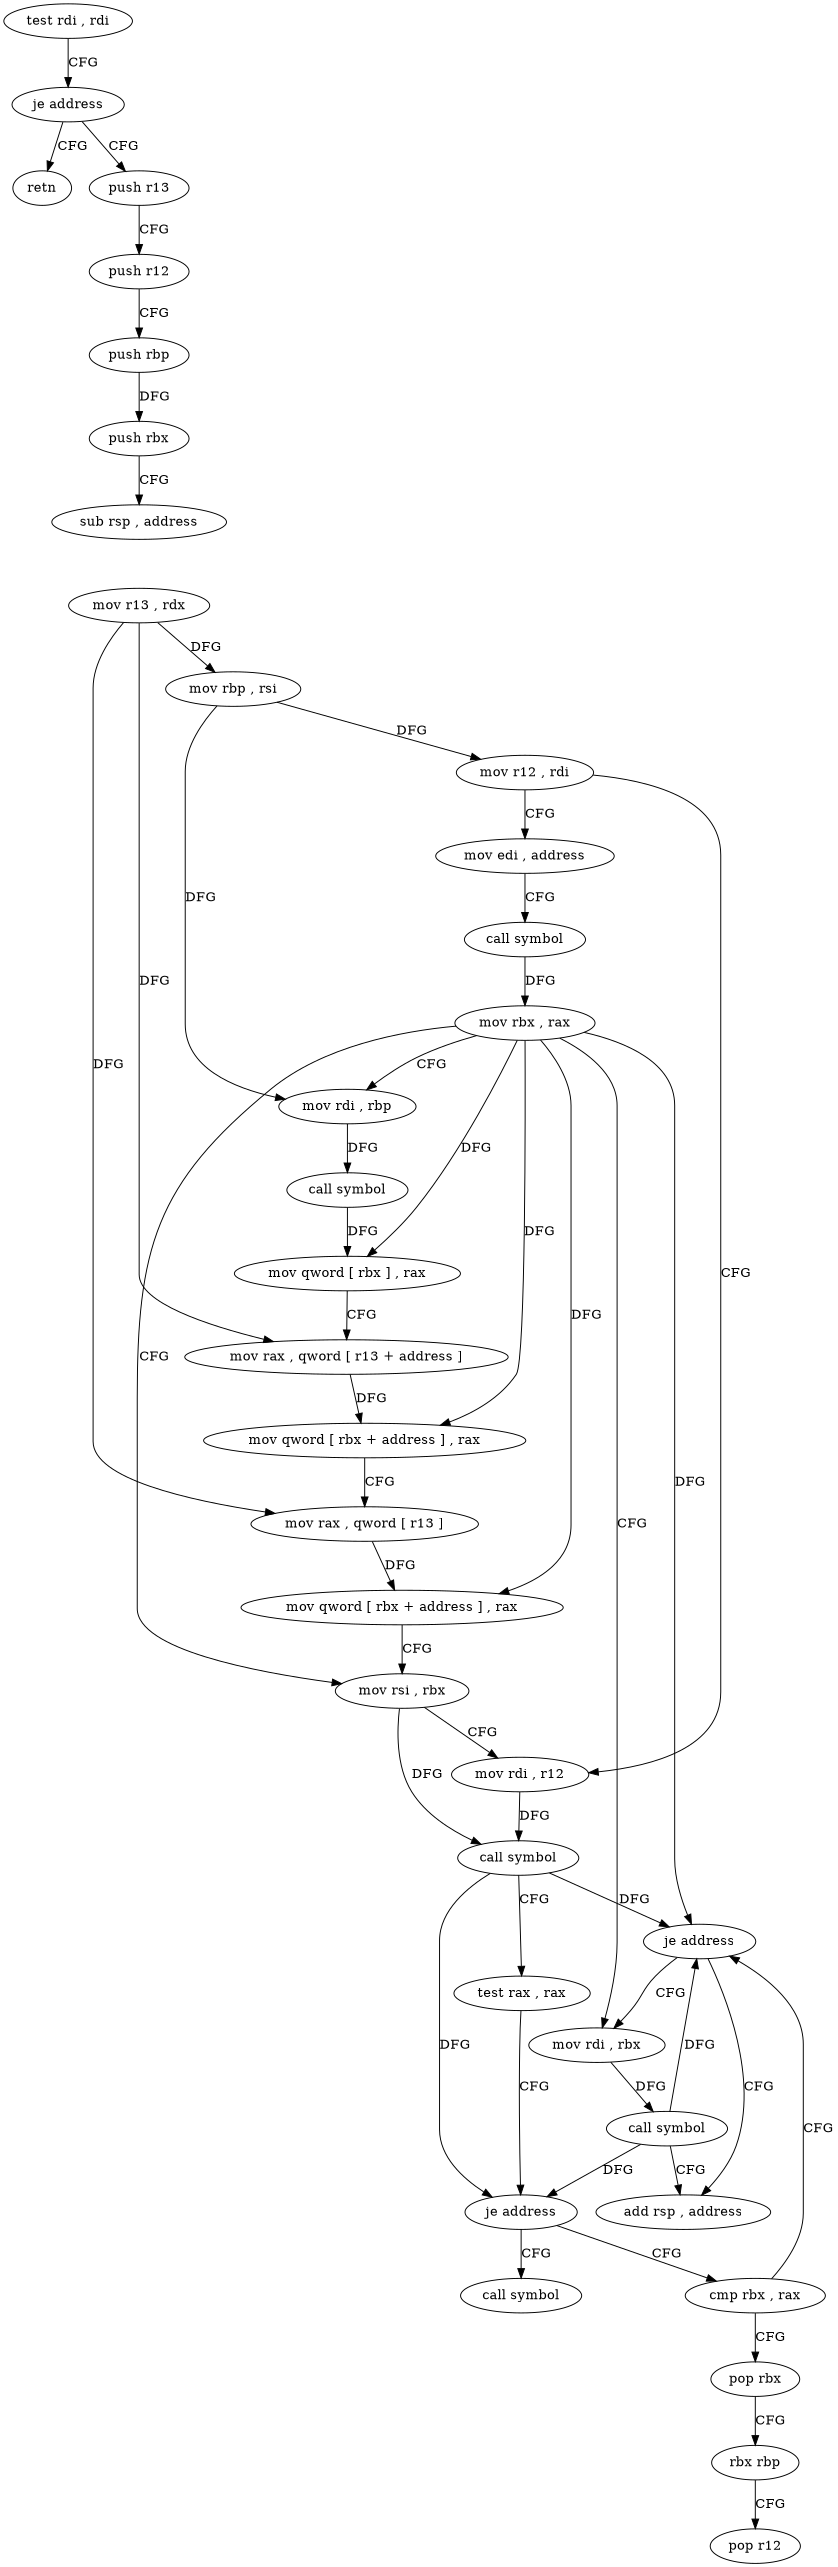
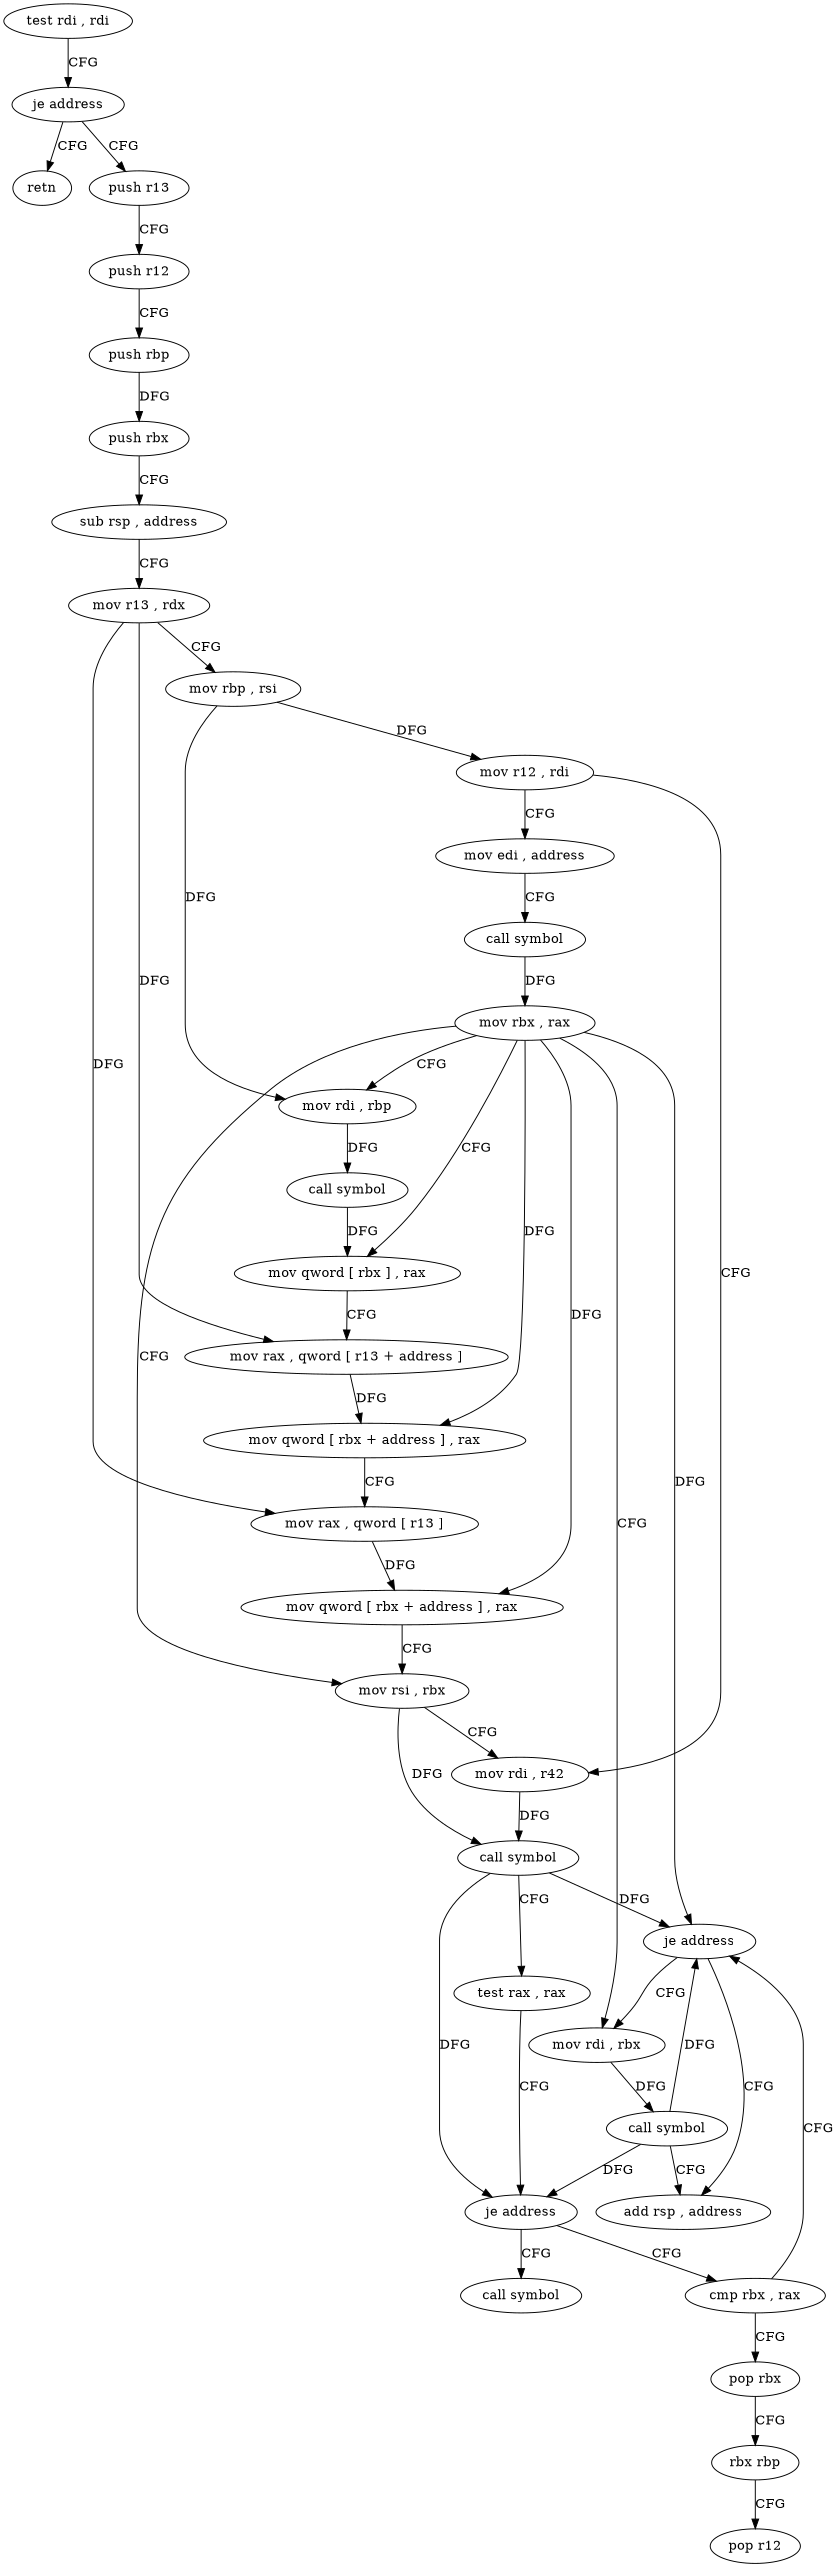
edge "sub rsp , address" -> "mov r13 , rdx": added, label "CFG"
edge "mov r13 , rdx" -> "mov rbp , rsi": label "DFG" -> "CFG"
edge "mov rbx , rax" -> "mov qword [ rbx ] , rax": label "DFG" -> "CFG"
node "mov rdi , r12": label "mov rdi , r12" -> "mov rdi , r42"
